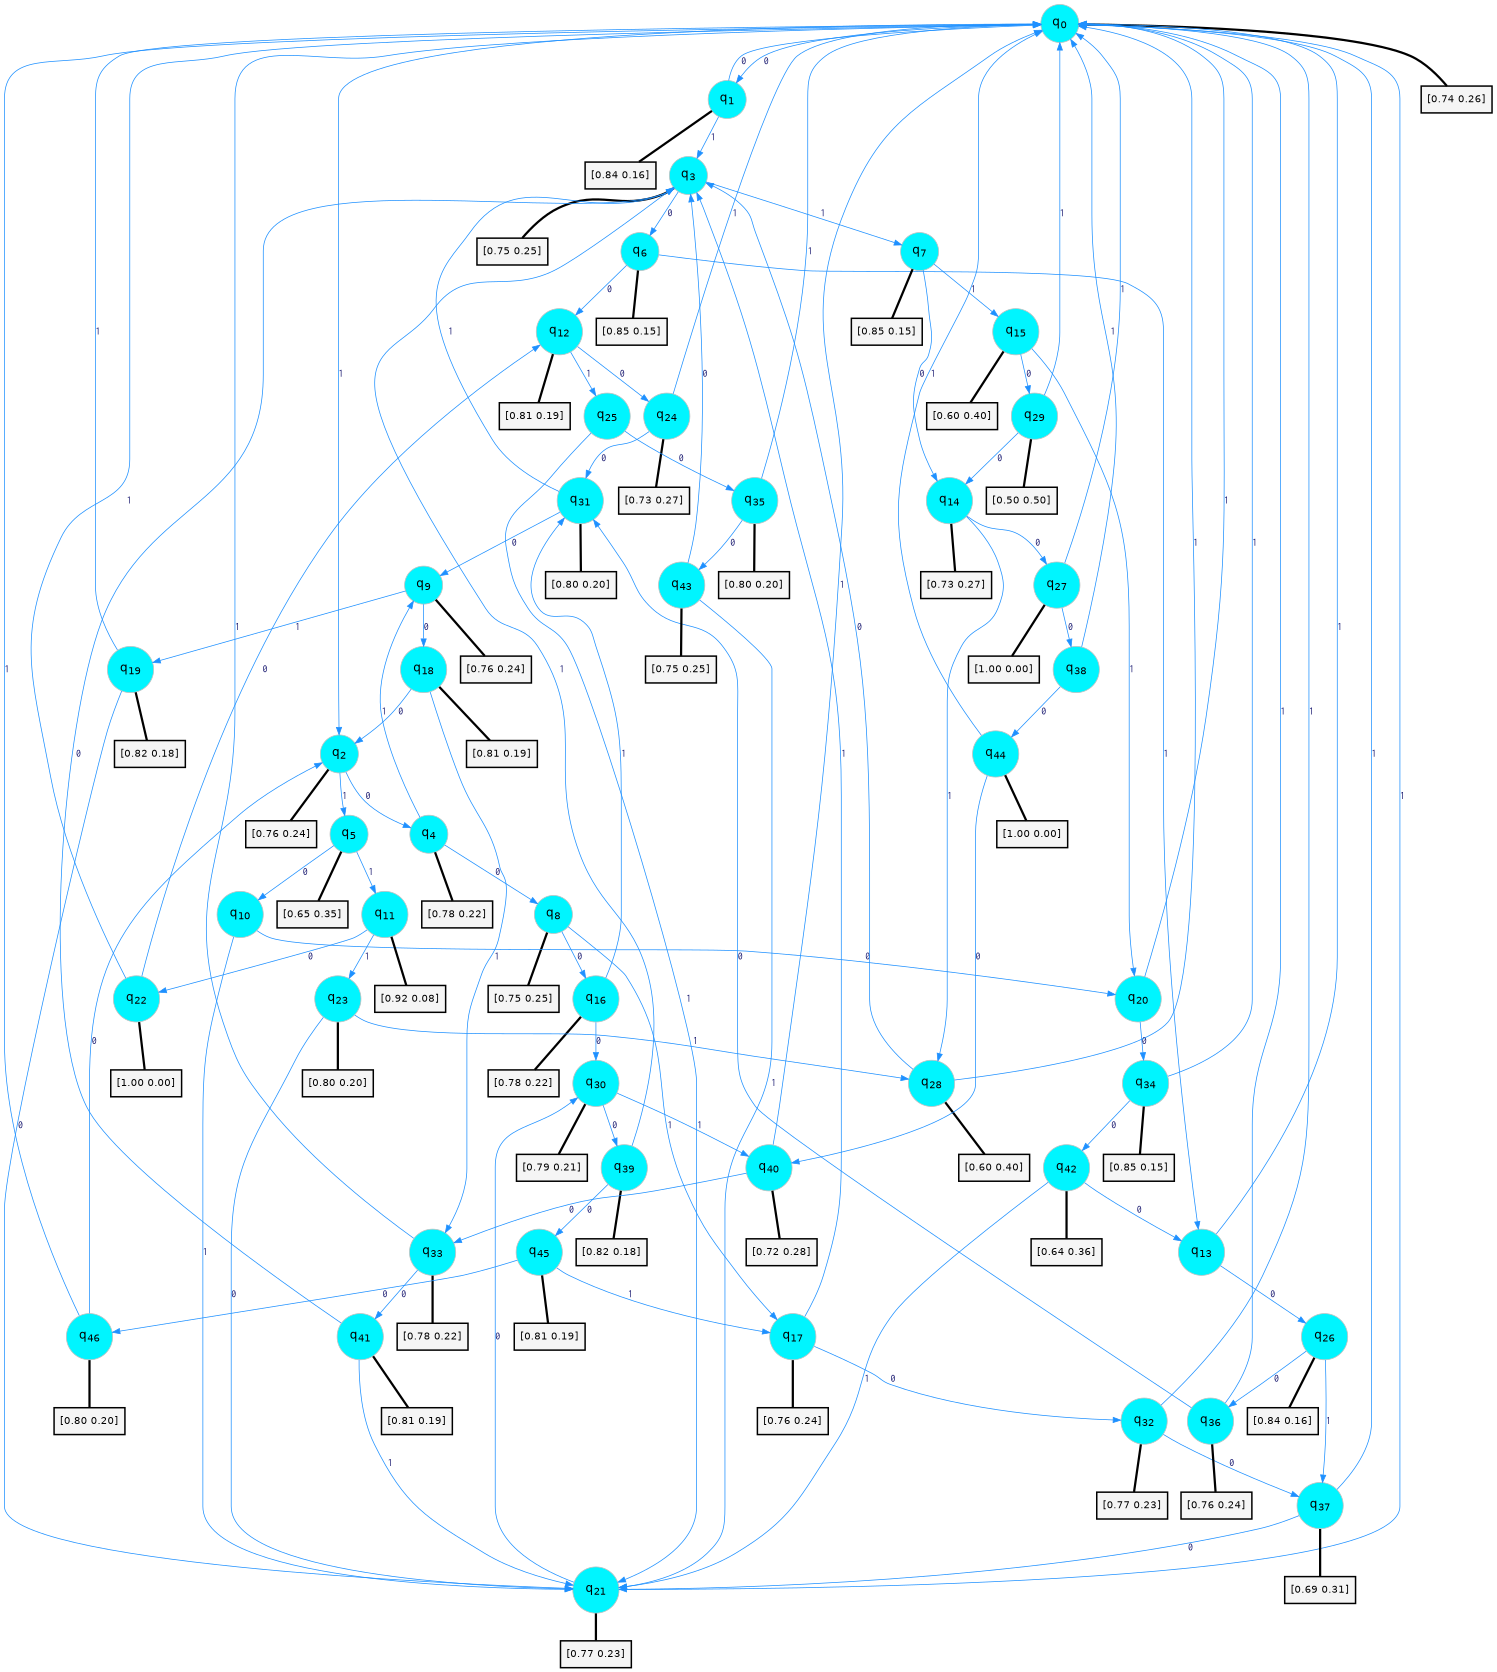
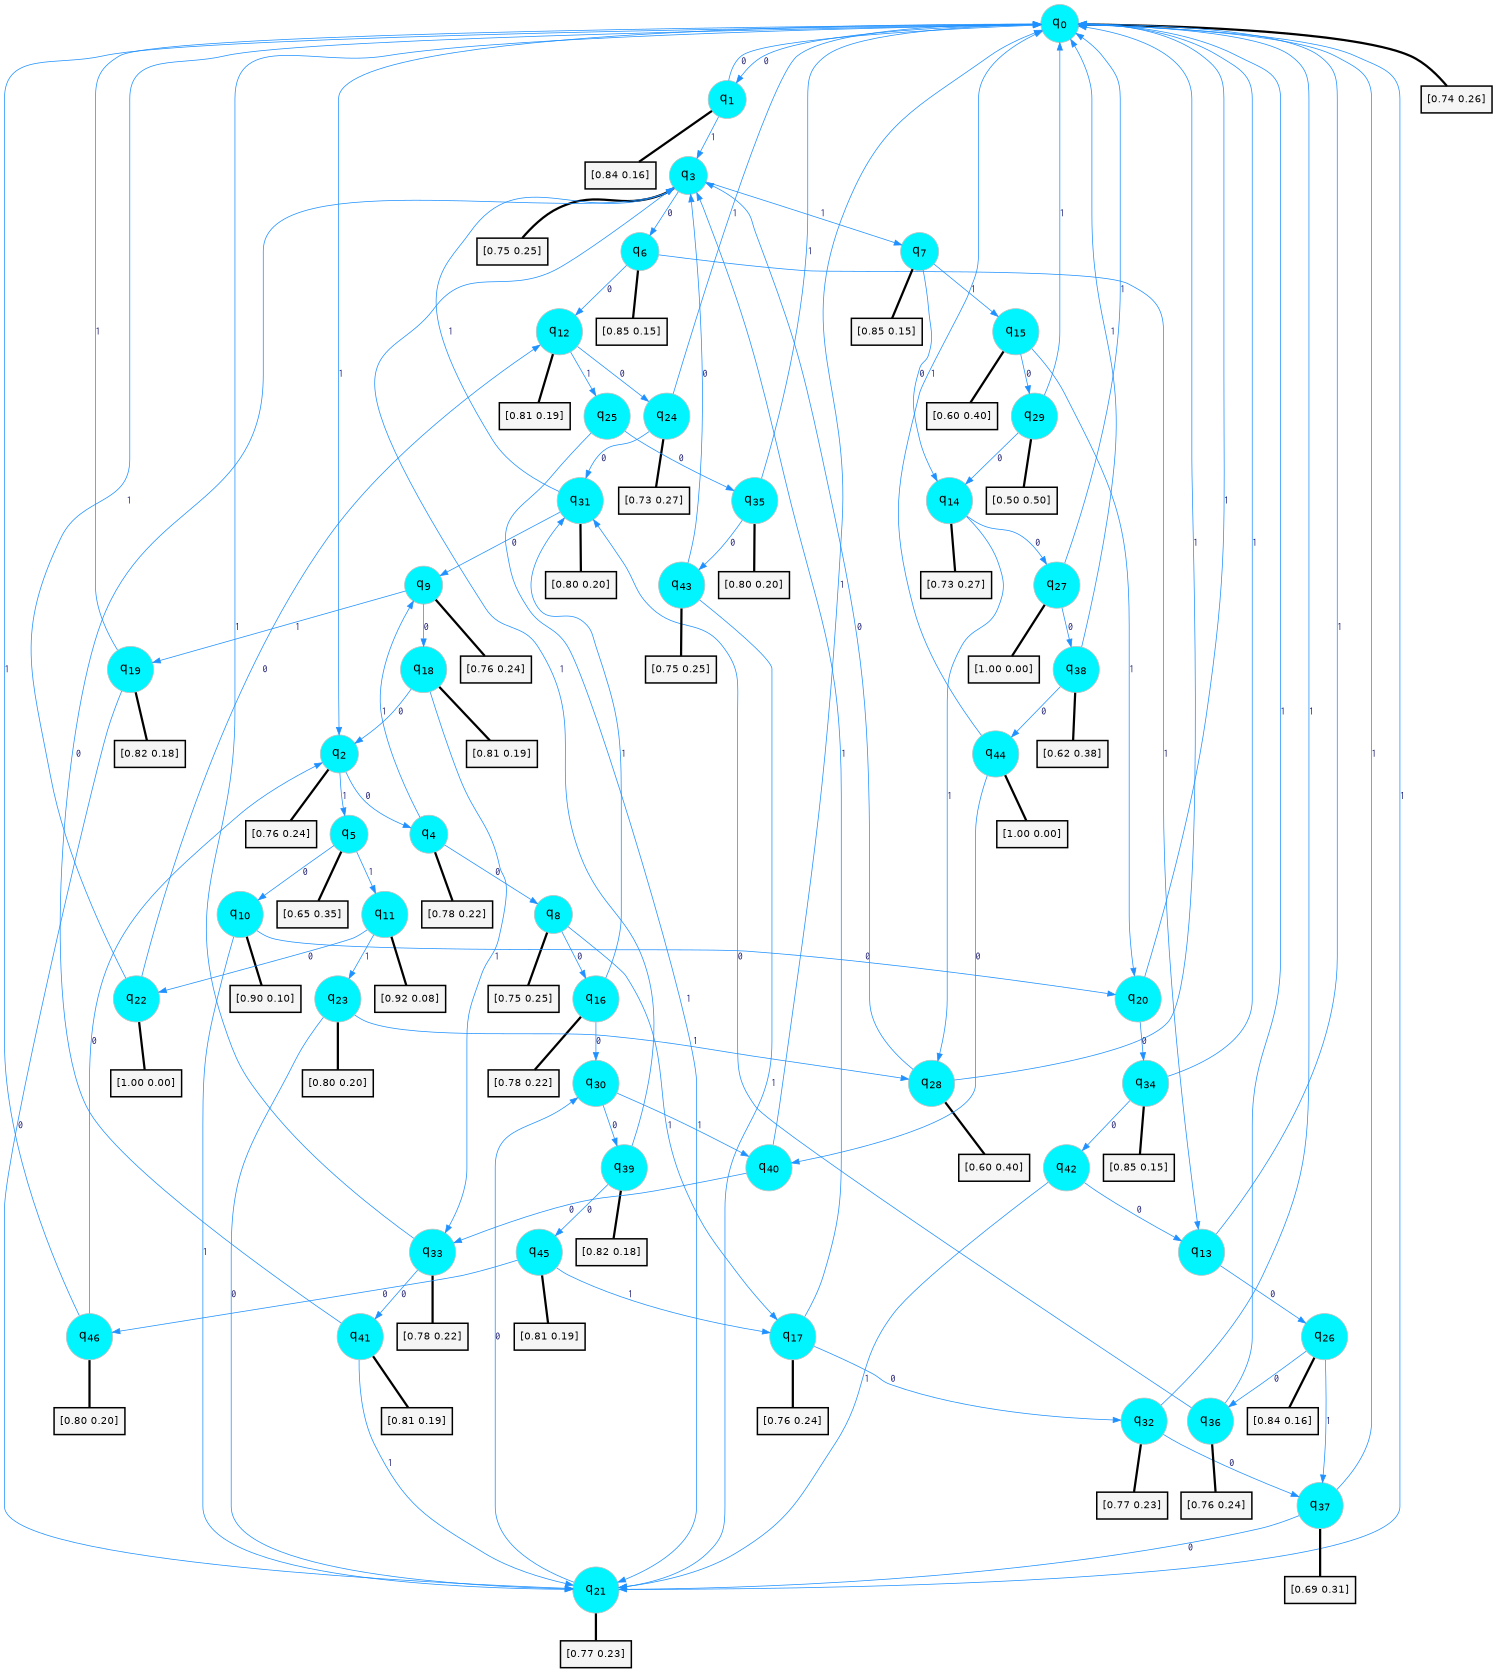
node "[0.62 0.38]": added
node "[0.90 0.10]": added
node "[0.79 0.21]": removed
node "[0.72 0.28]": removed
node "[0.64 0.36]": removed
